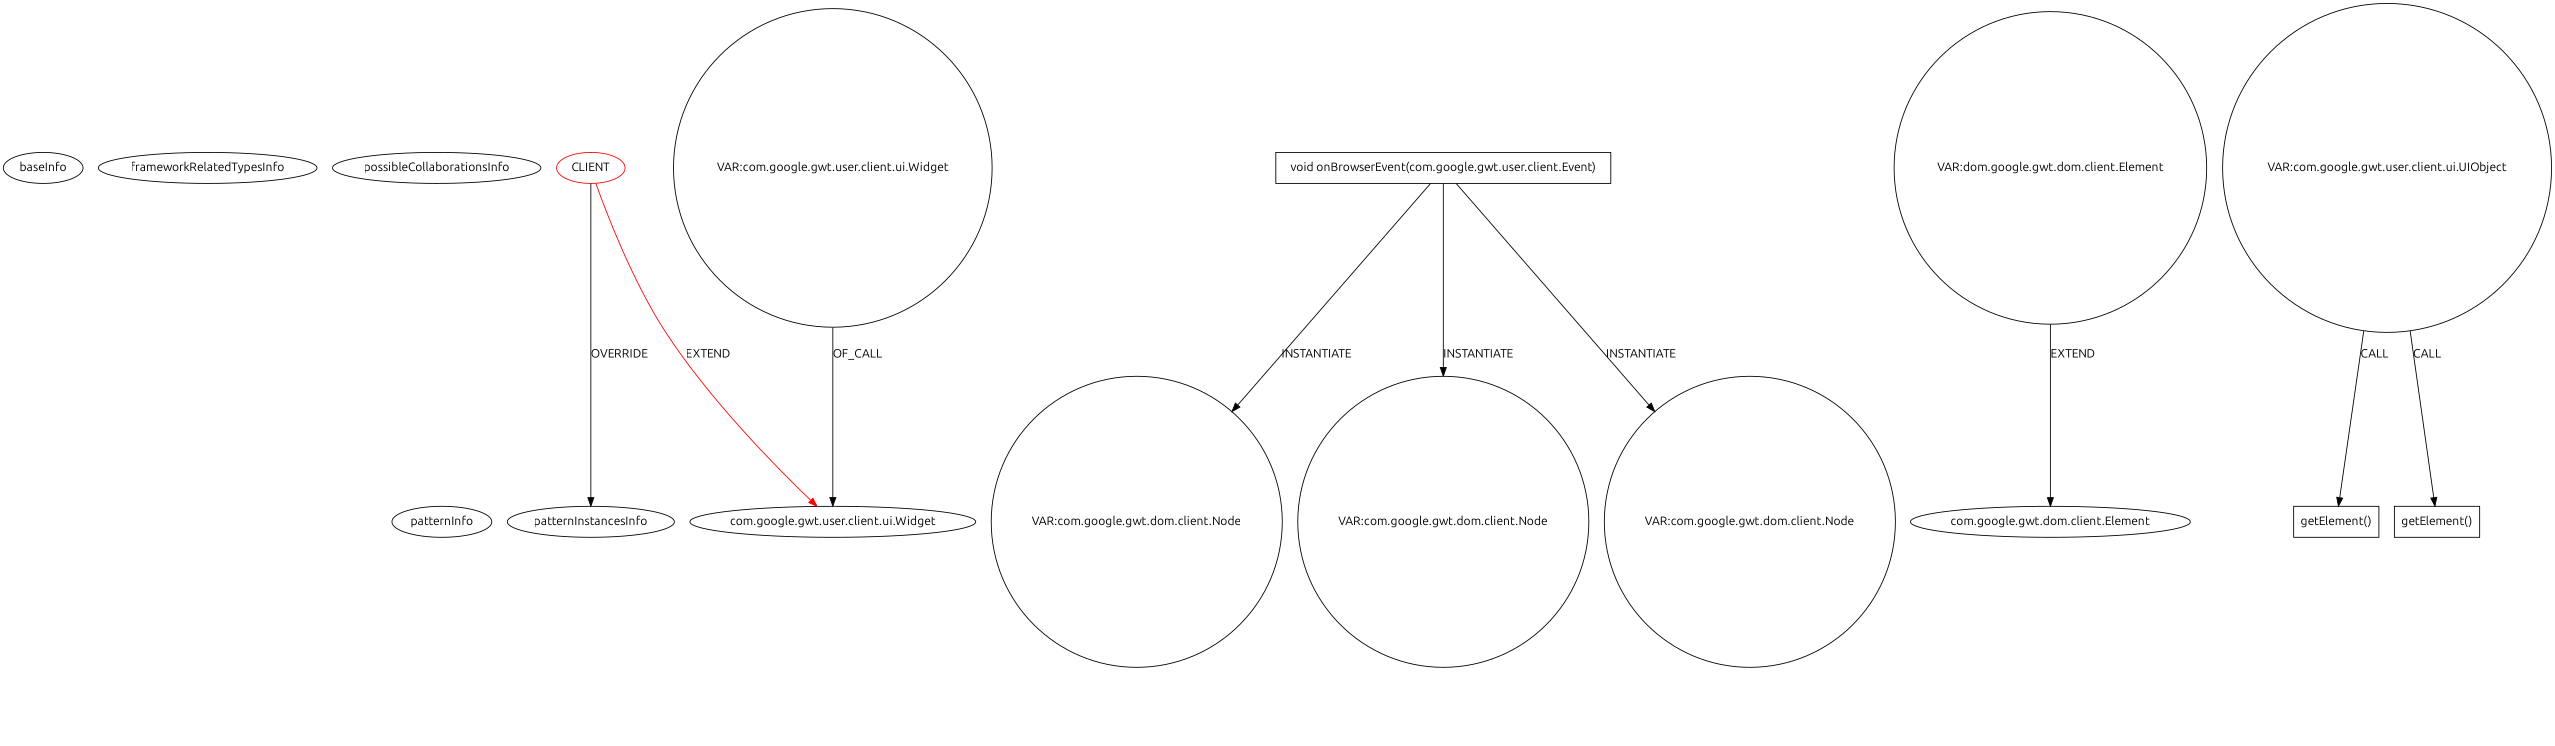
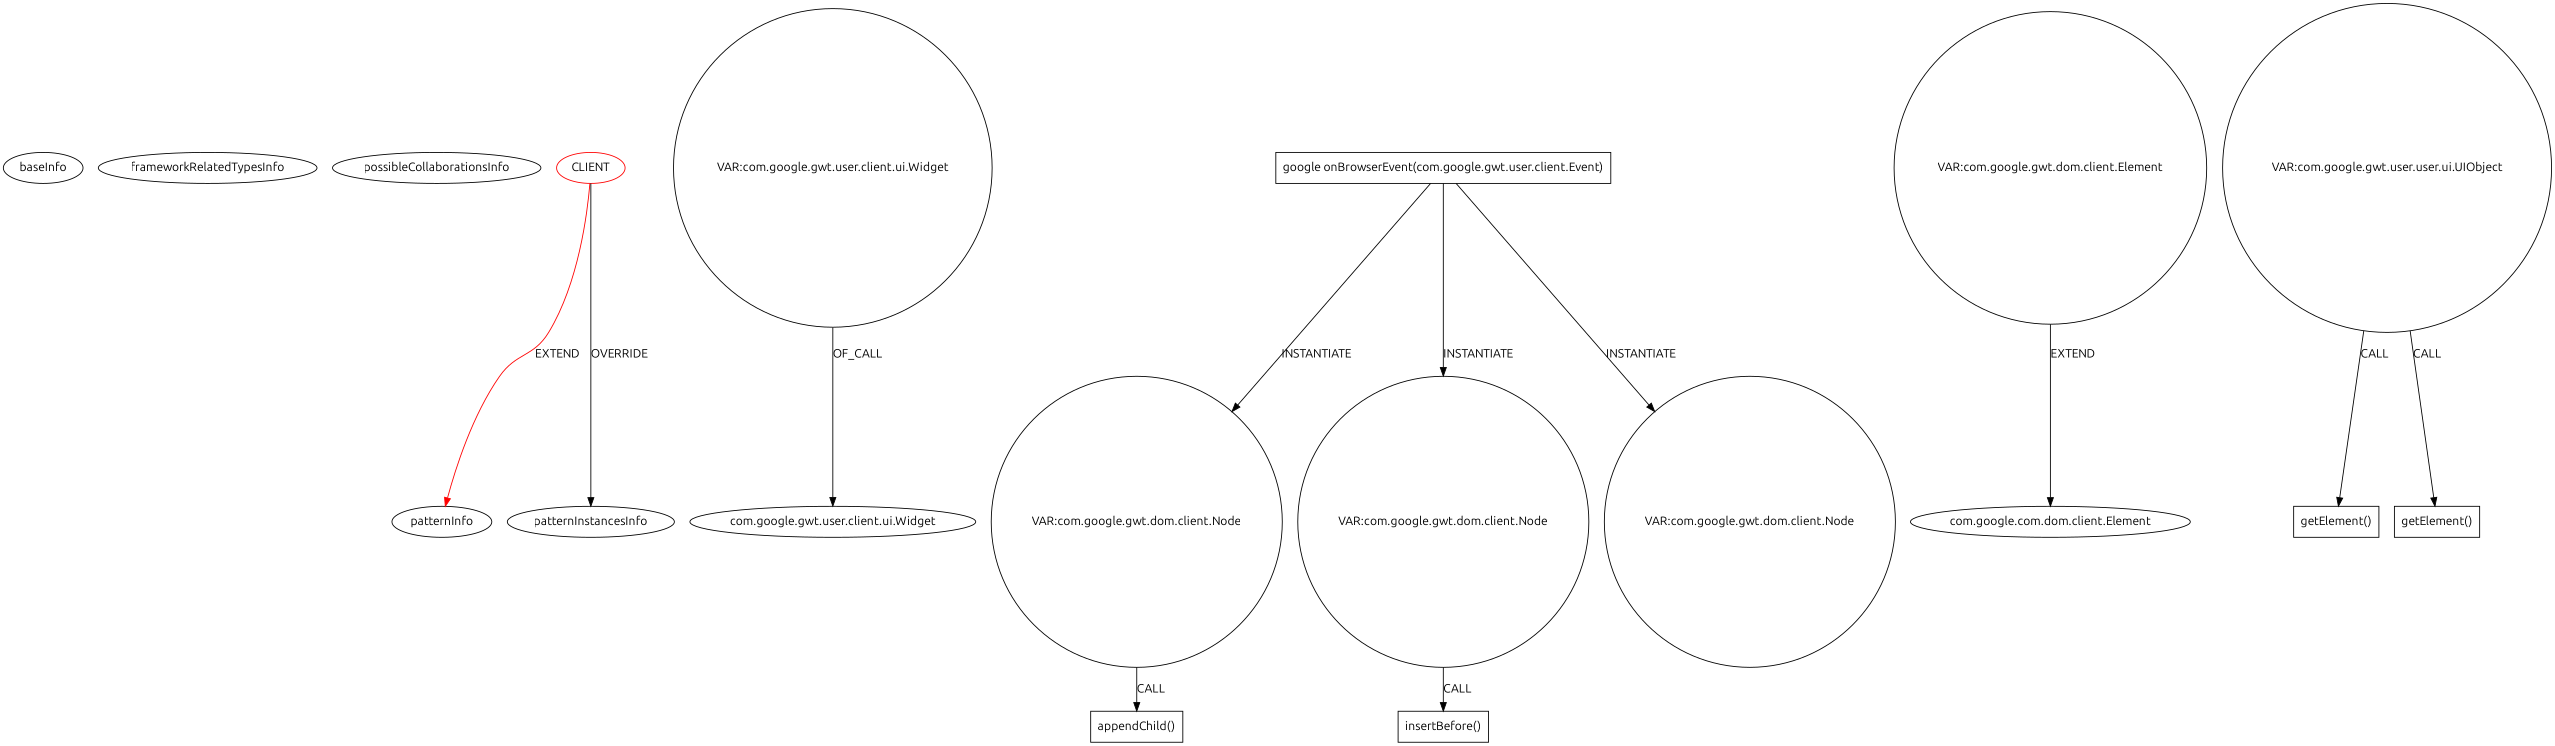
node "void onBrowserEvent(com.google.gwt.user.client.Event)": label "void onBrowserEvent(com.google.gwt.user.client.Event)" -> "google onBrowserEvent(com.google.gwt.user.client.Event)"
node "VAR:dom.google.gwt.dom.client.Element": label "VAR:dom.google.gwt.dom.client.Element" -> "VAR:com.google.gwt.dom.client.Element"
node "VAR:com.google.gwt.user.client.ui.UIObject": label "VAR:com.google.gwt.user.client.ui.UIObject" -> "VAR:com.google.gwt.user.user.ui.UIObject"
edge "CLIENT" -> "com.google.gwt.user.client.ui.Widget": now "CLIENT" -> "patternInfo"
node "com.google.gwt.dom.client.Element": label "com.google.gwt.dom.client.Element" -> "com.google.com.dom.client.Element"
node "appendChild()": added
node "insertBefore()": added
